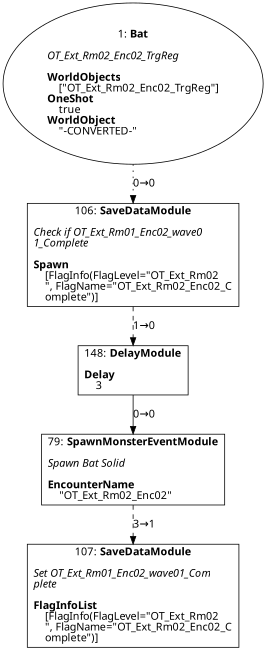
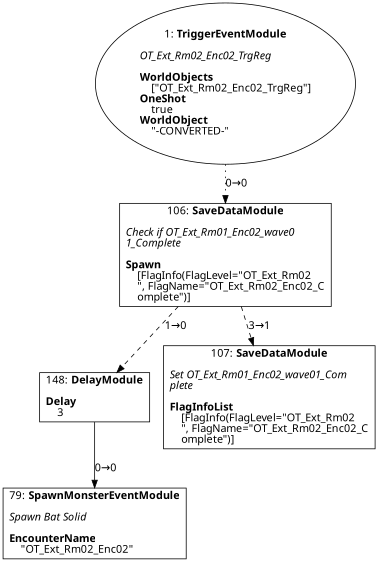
node "1:": text "Bat" -> "TriggerEventModule"
edge "79:" -> "107:": now "106:" -> "107:"
